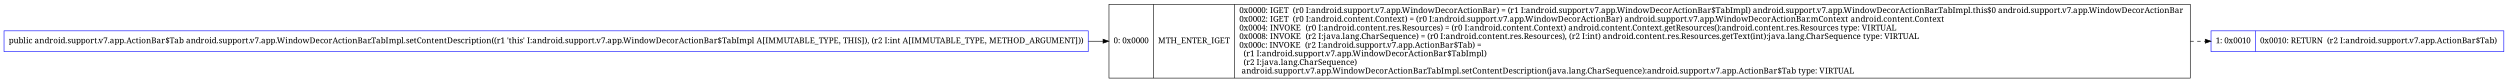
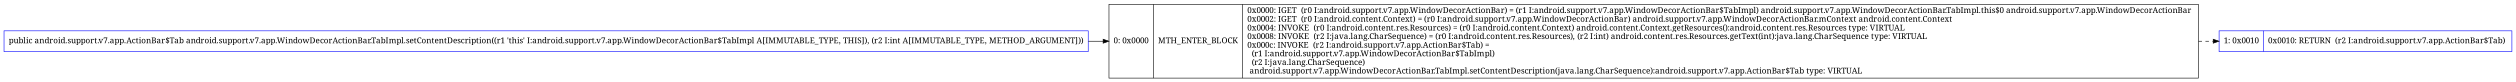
node "0: 0x0000": text "MTH_ENTER_IGET" -> "MTH_ENTER_BLOCK"
